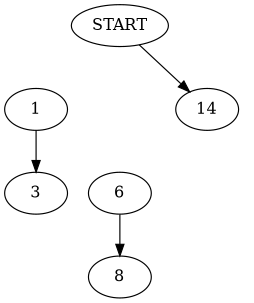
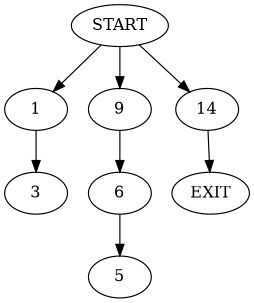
edge "START" -> "1": added
node "9": added
node "EXIT": added
node "8": label "8" -> "5"
